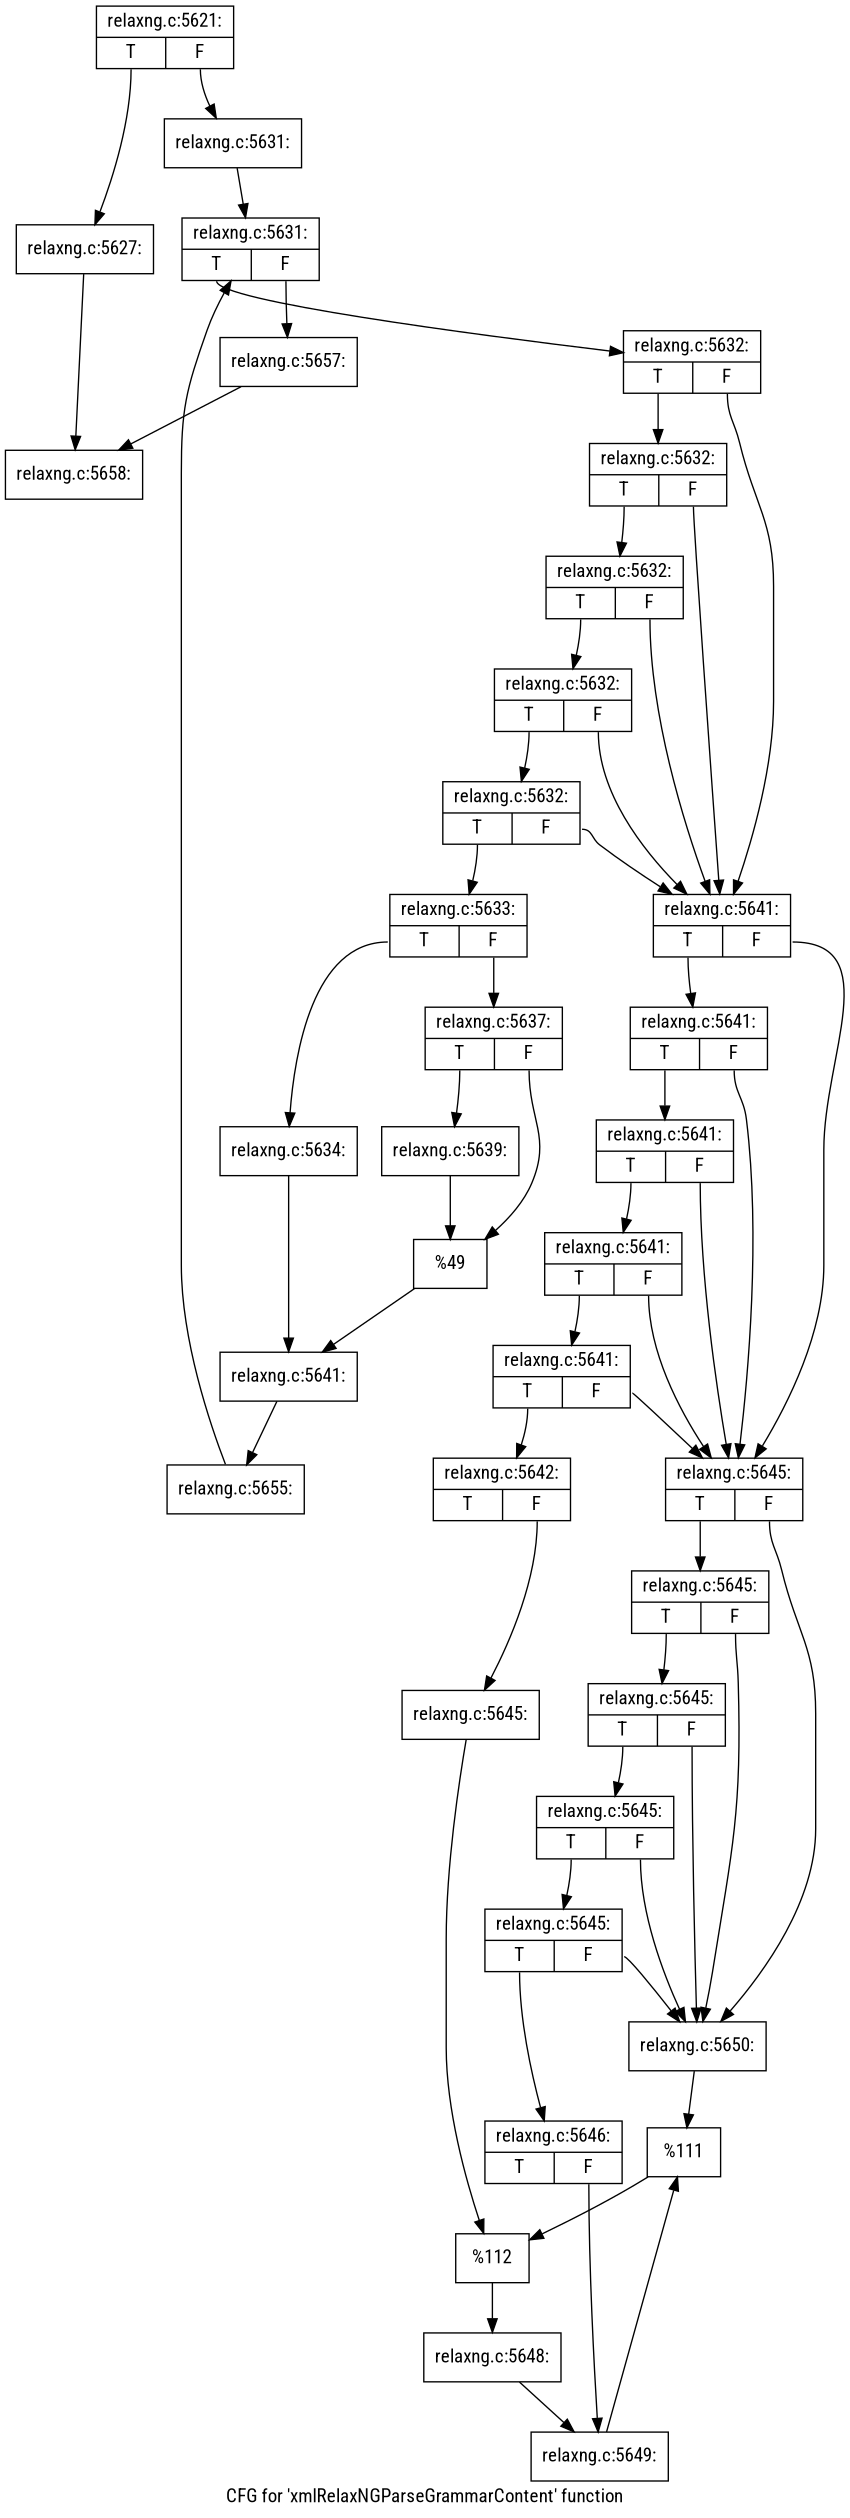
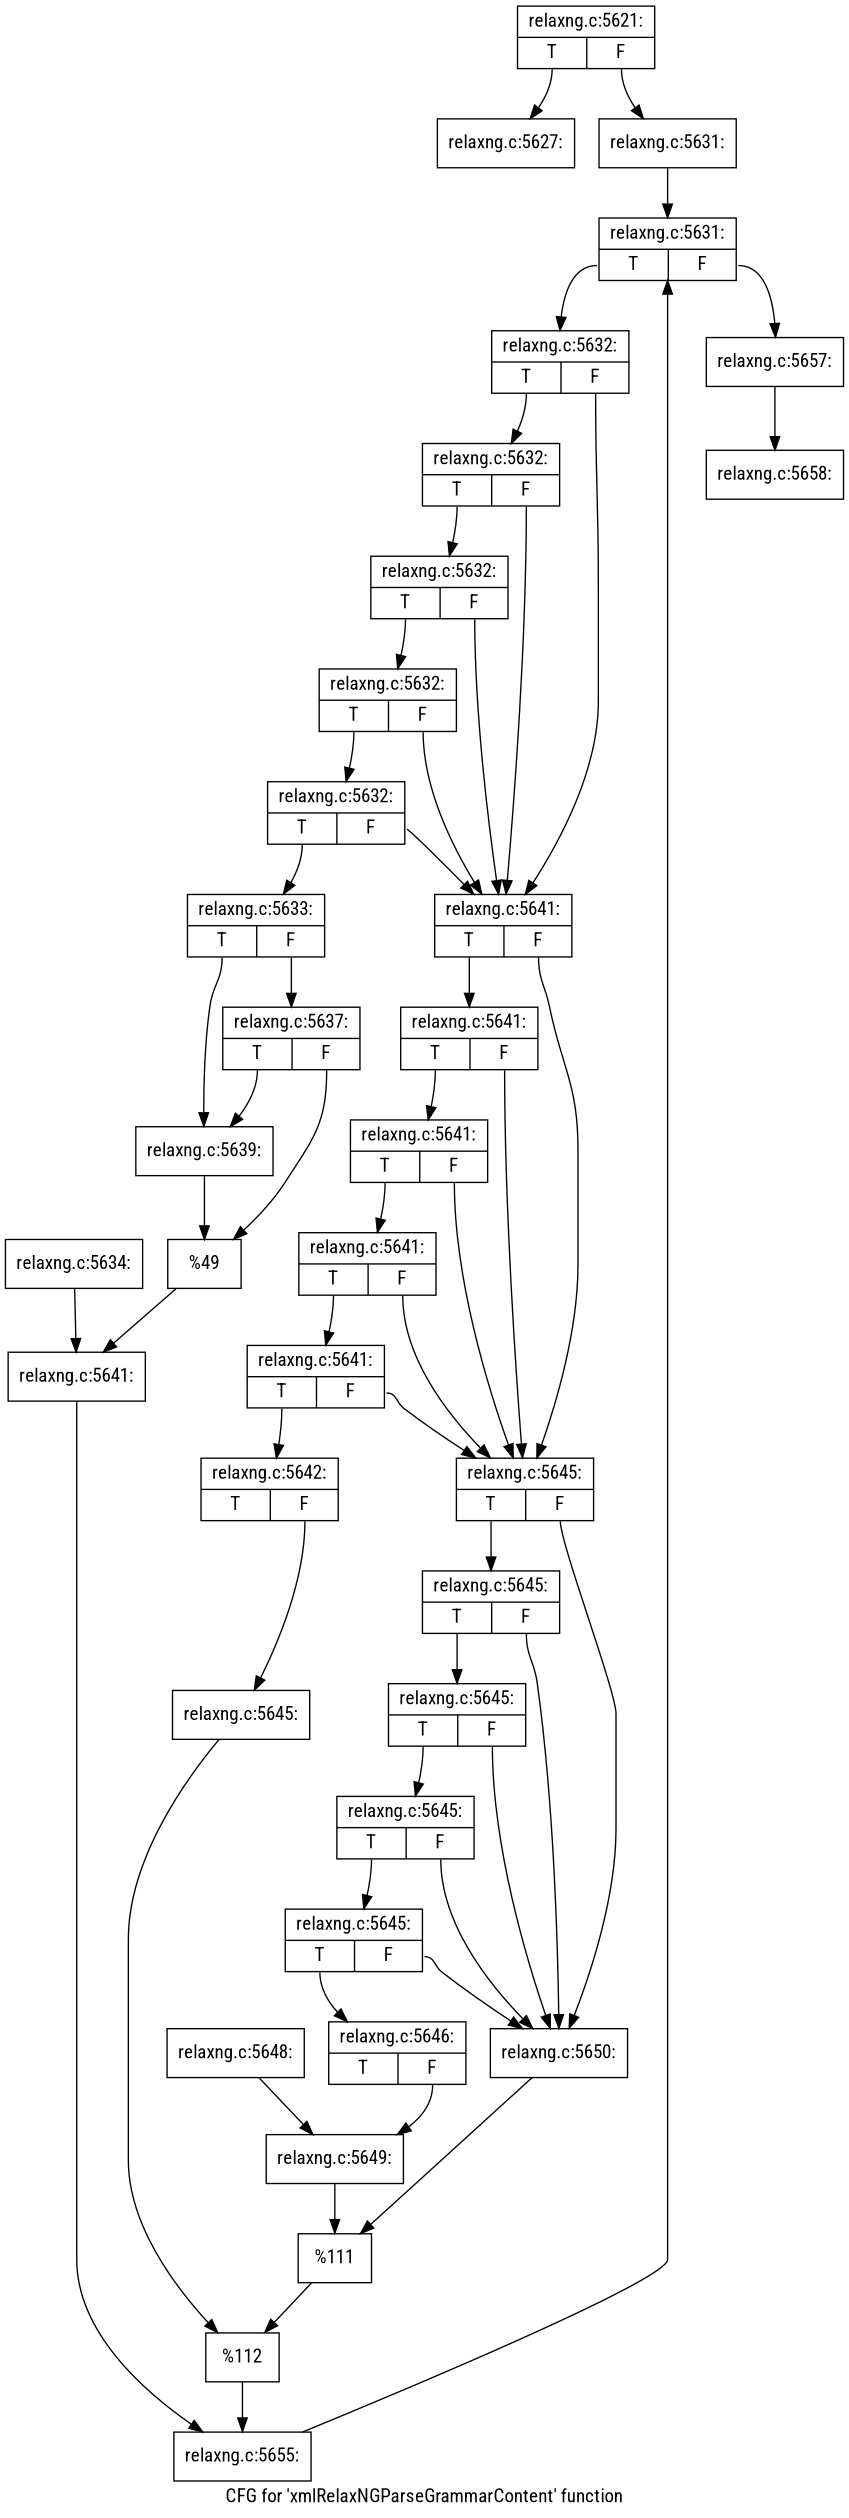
edge "relaxng.c:5627:" -> "relaxng.c:5658:": removed
edge "relaxng.c:5633:" -> "relaxng.c:5634:": now "relaxng.c:5633:" -> "relaxng.c:5639:"
edge "%112" -> "relaxng.c:5648:": now "%112" -> "relaxng.c:5655:"
